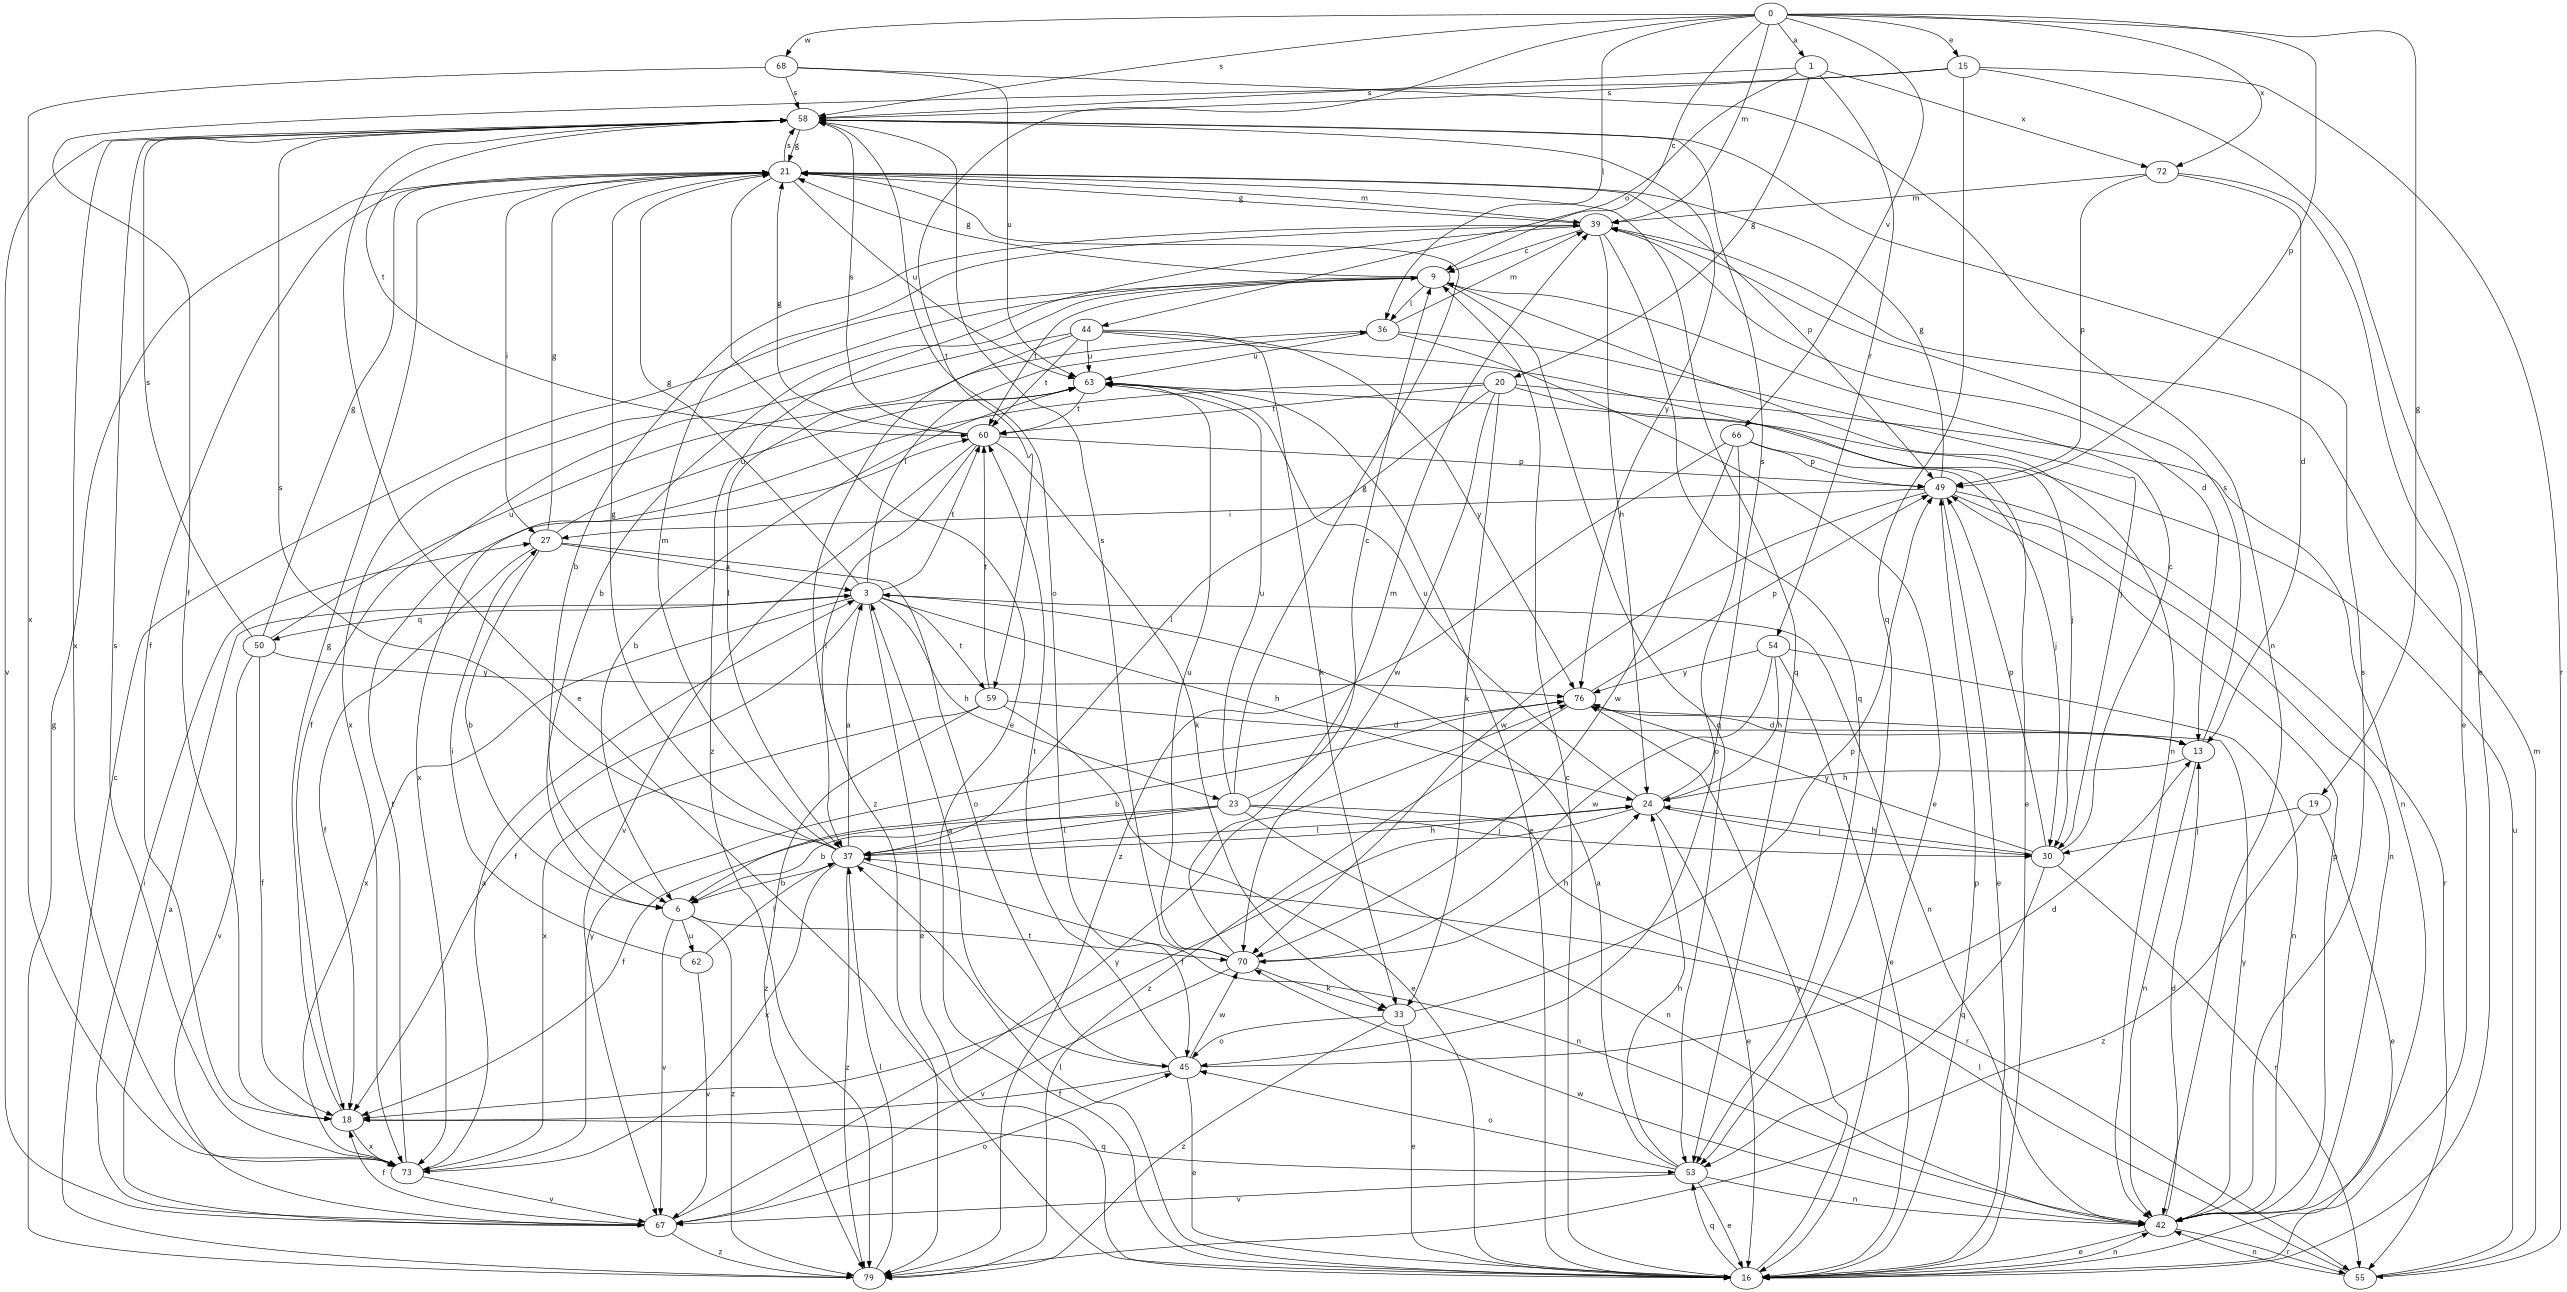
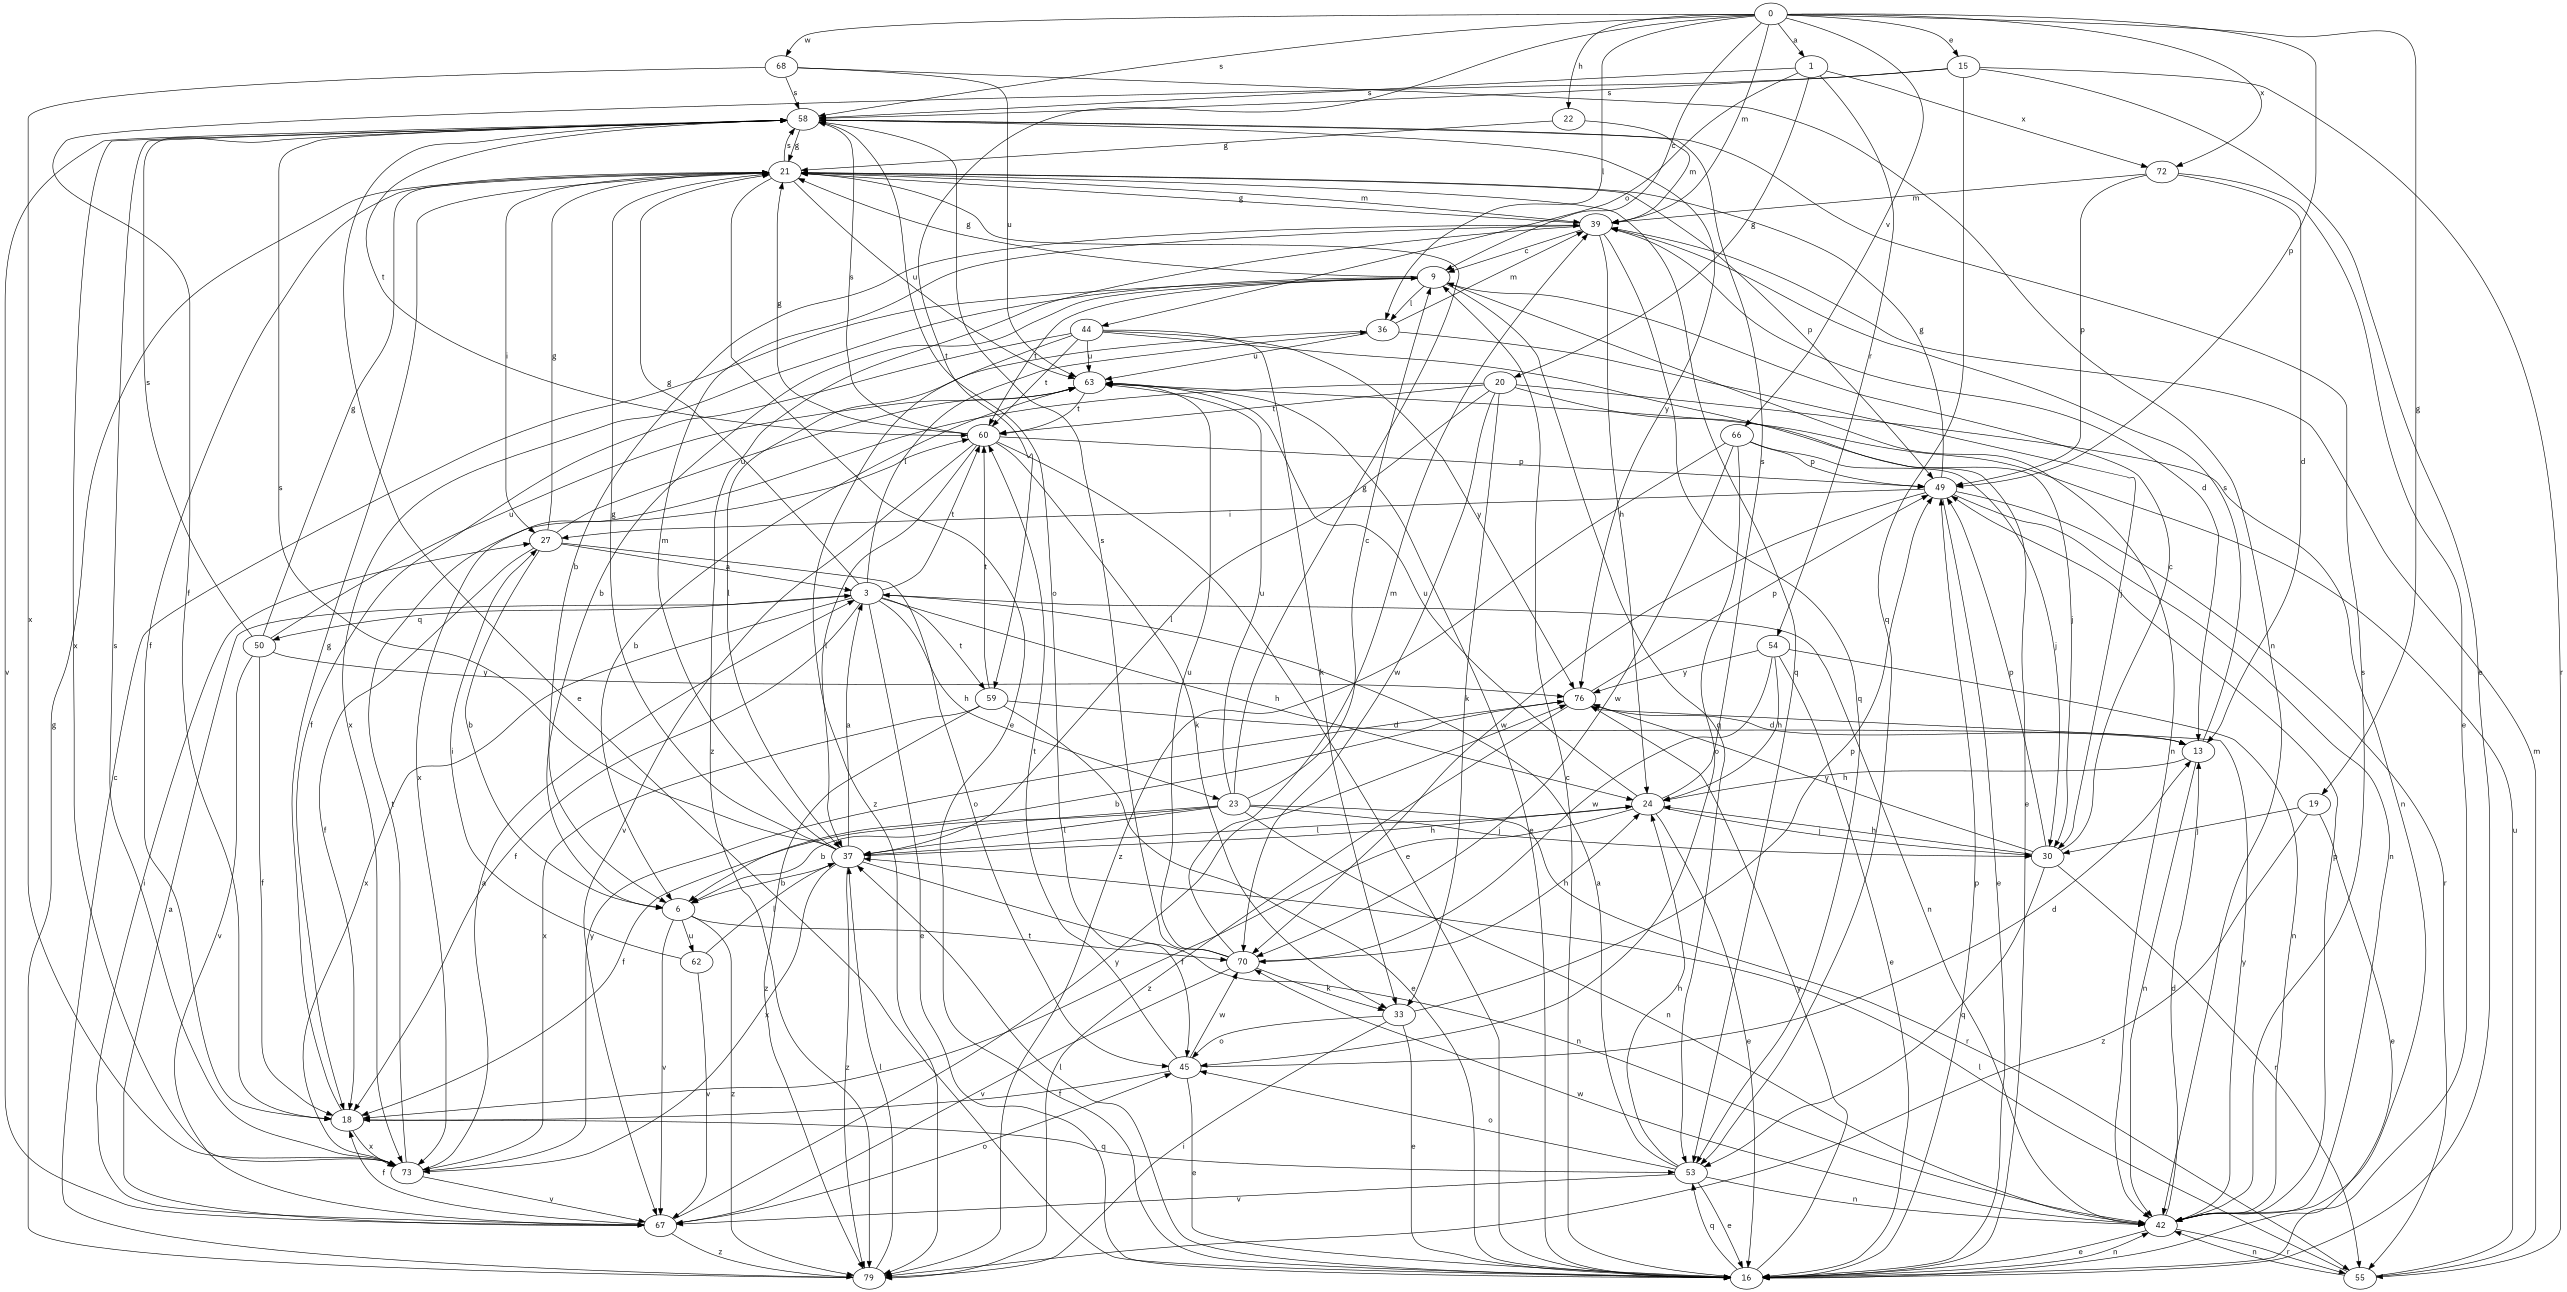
node "22": added
edge "36" -> "16": now "60" -> "16"
edge "45" -> "3": removed, label "a"
edge "33" -> "79": label "z" -> "i"
